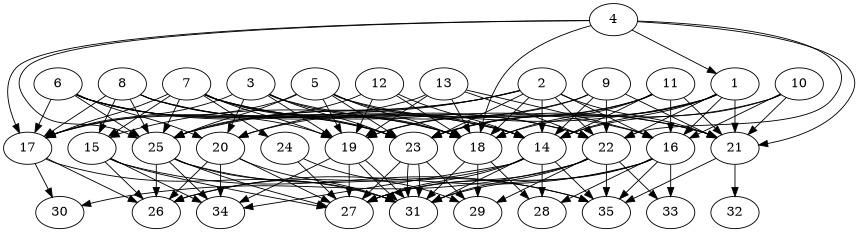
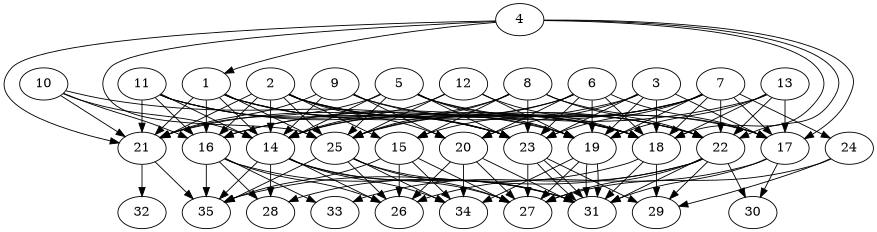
edge "16" -> "27": removed
